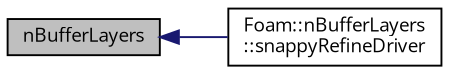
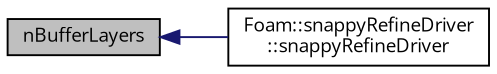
node "Foam::nBufferLayers ::snappyRefineDriver": label "Foam::nBufferLayers ::snappyRefineDriver" -> "Foam::snappyRefineDriver ::snappyRefineDriver"
